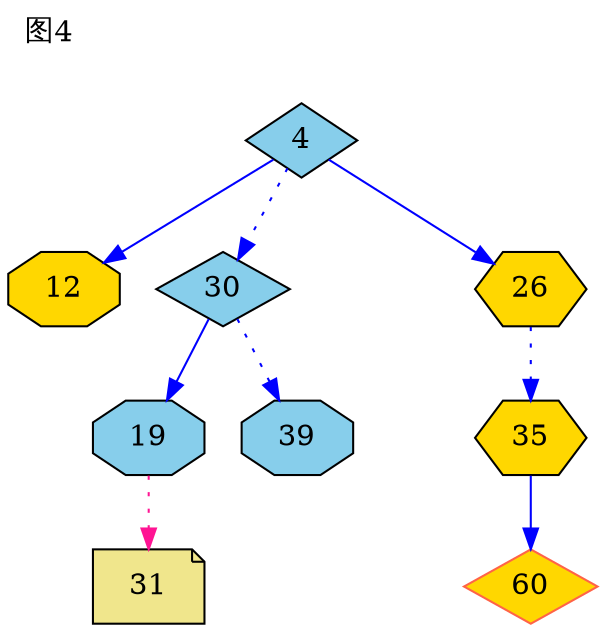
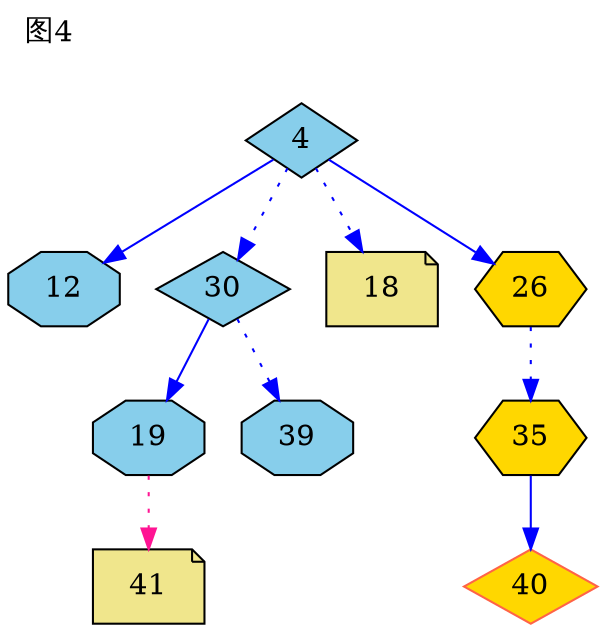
node "12": fillcolor gold -> skyblue
node "18": added
node "31": label "31" -> "41"
node "60": label "60" -> "40"
